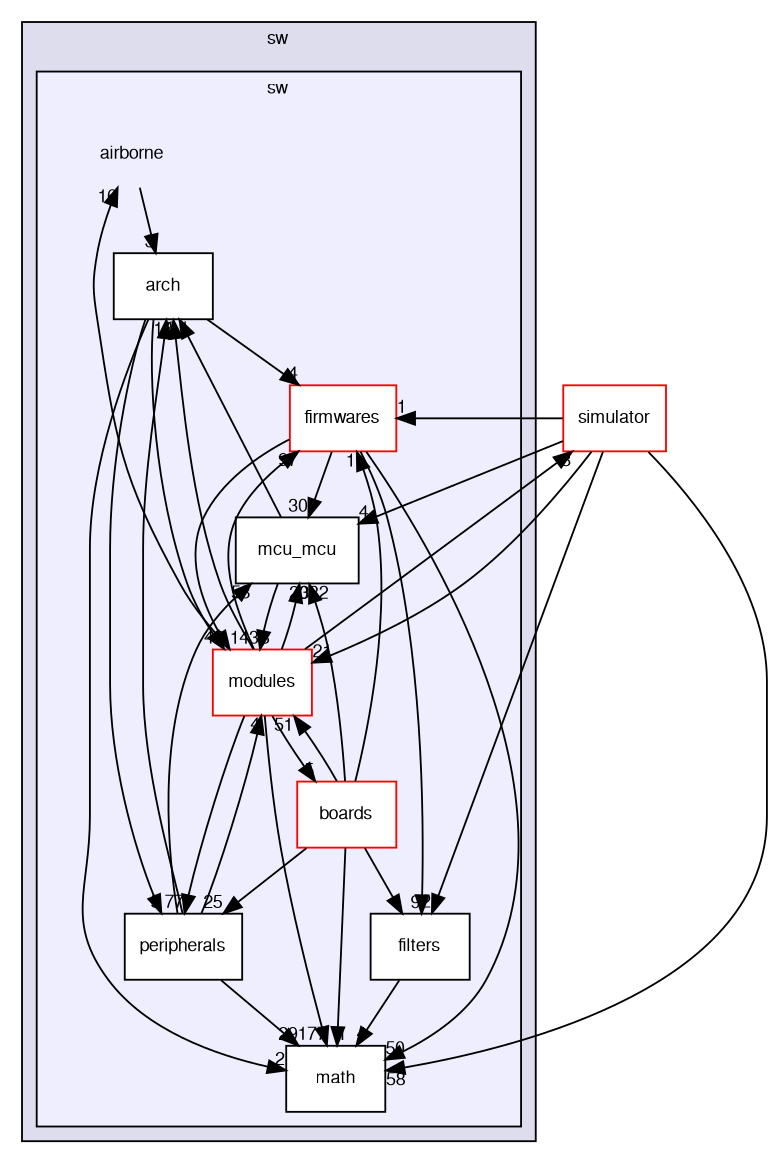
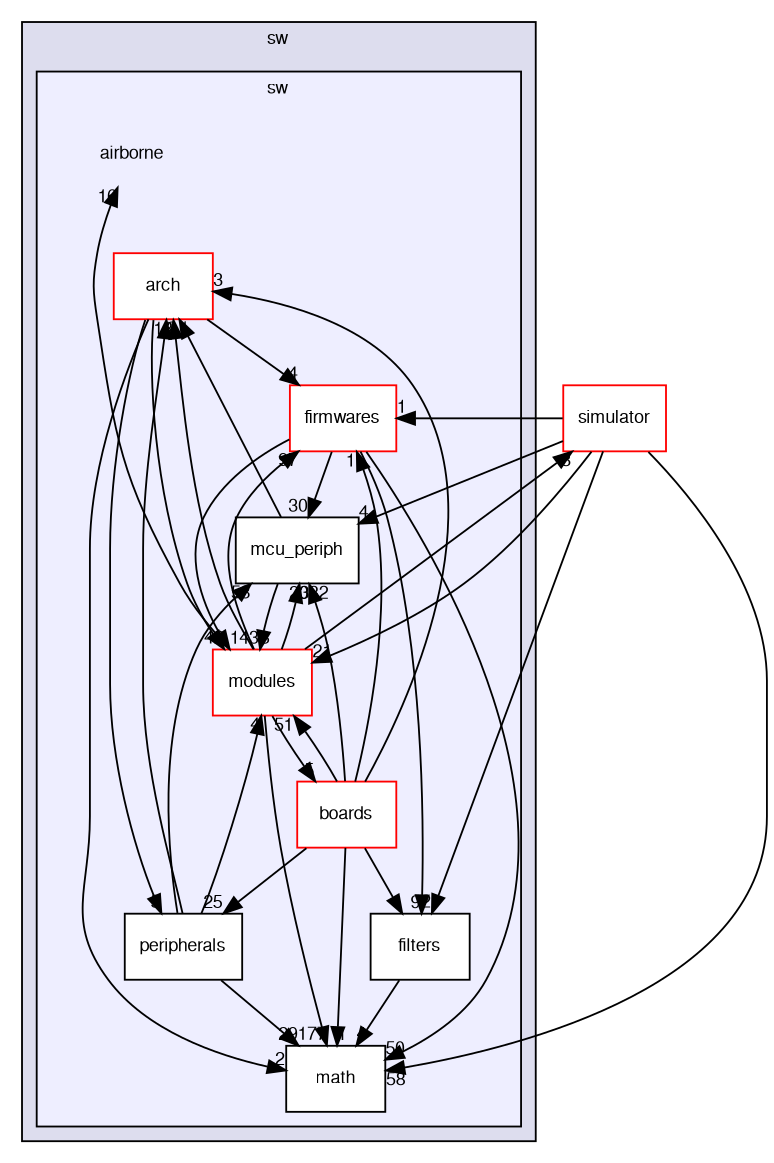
edge "airborne" -> "arch": now "boards" -> "arch"
node "arch": color black -> red
node "mcu_mcu": label "mcu_mcu" -> "mcu_periph"
edge "modules" -> "peripherals": removed
